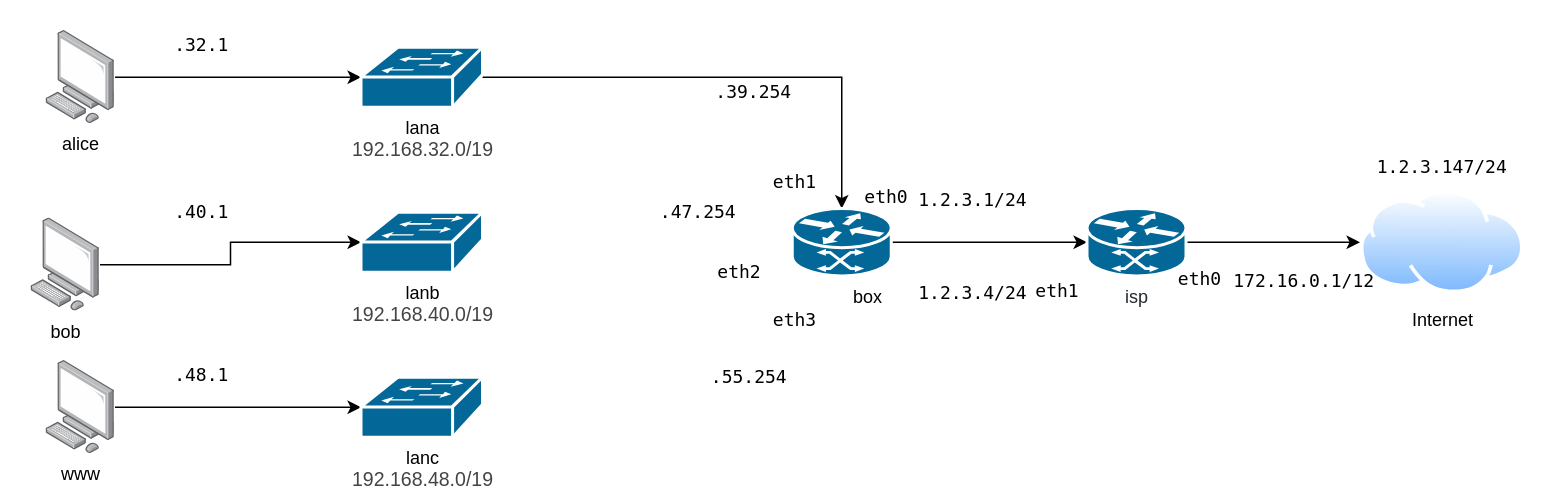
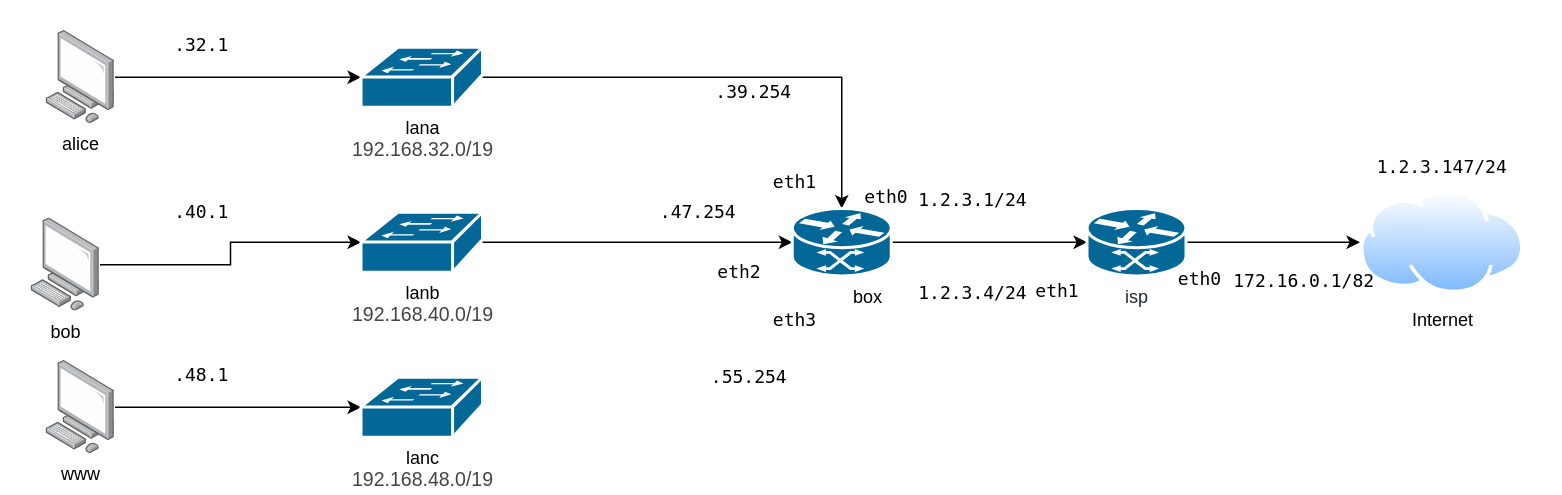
edge "lanb 192.168.40.0/19" -> "box": added
node "172.16.0.1/12": label "172.16.0.1/12" -> "172.16.0.1/82"
